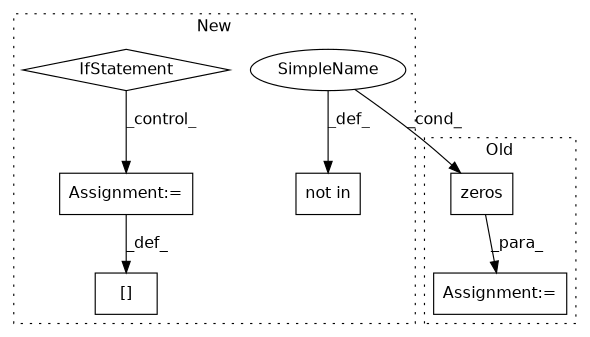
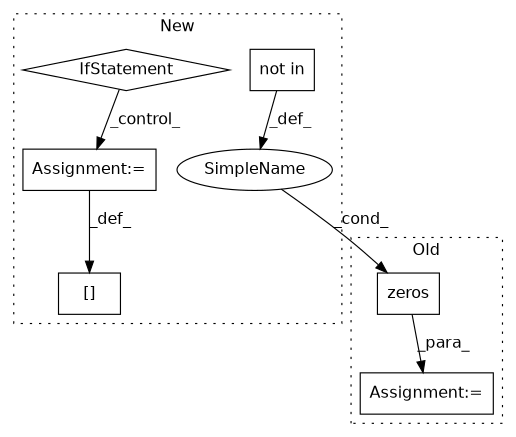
edge "SimpleName" -> "not in": reversed
